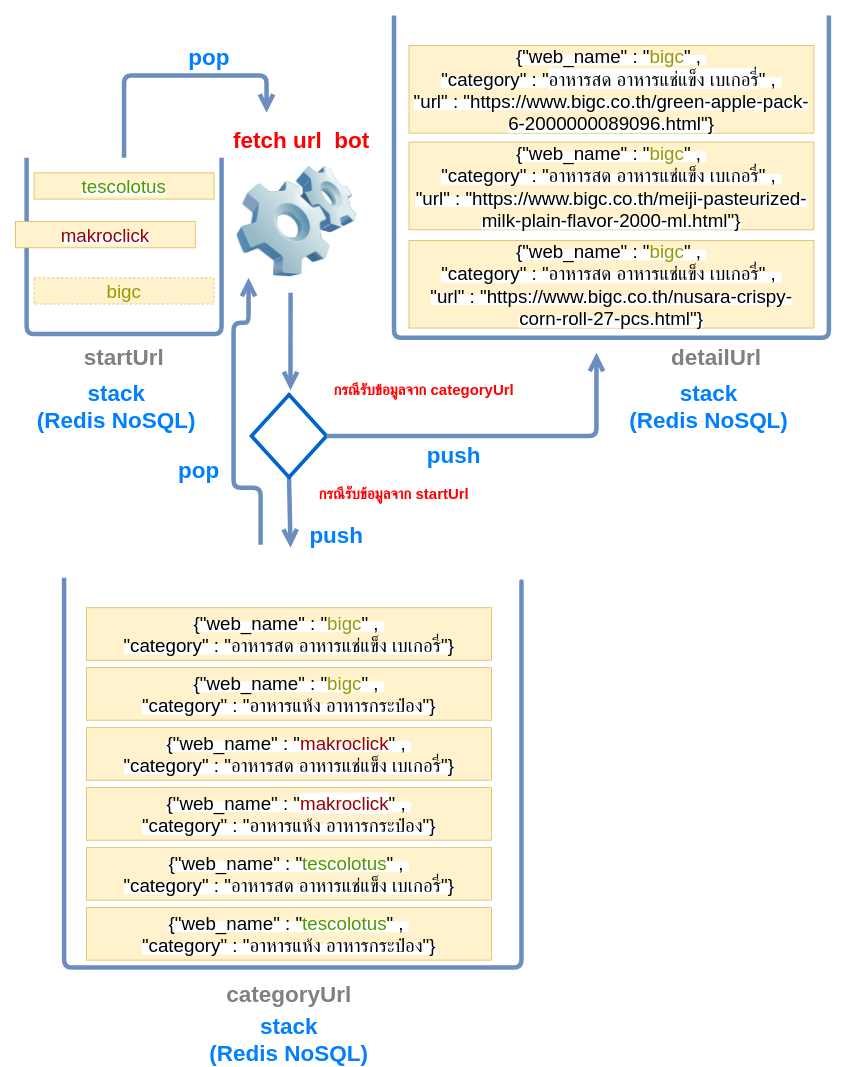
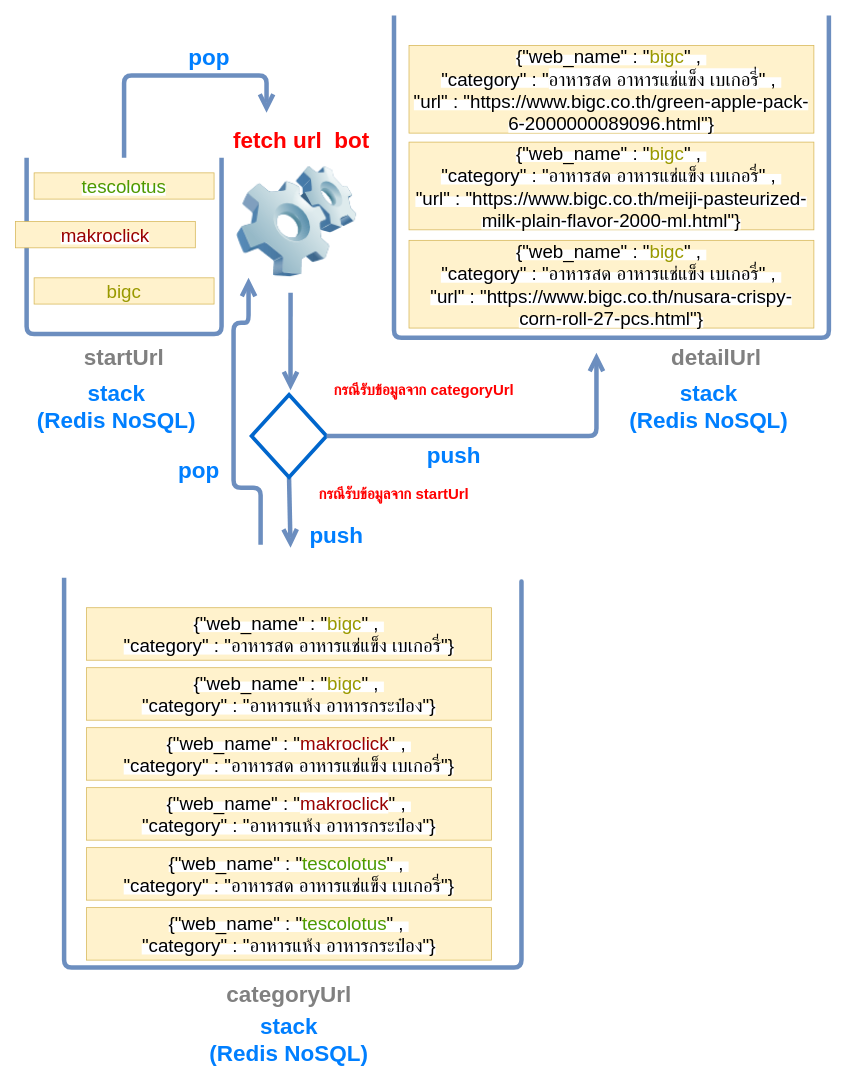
node "bigc": style dashed -> solid
